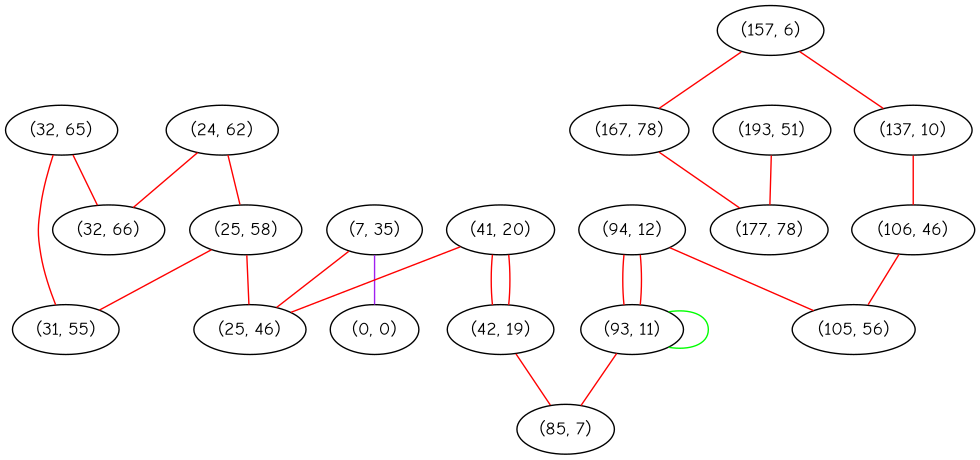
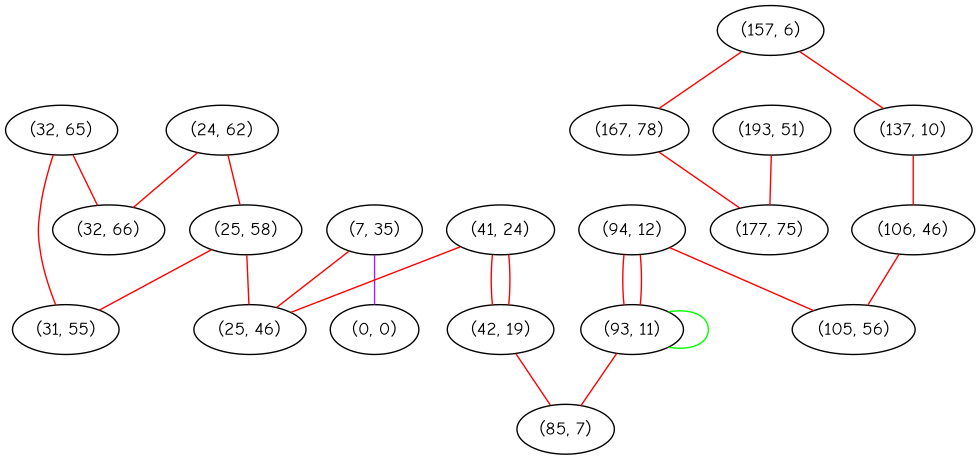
node "(41, 20)": label "(41, 20)" -> "(41, 24)"
node "(177, 78)": label "(177, 78)" -> "(177, 75)"
